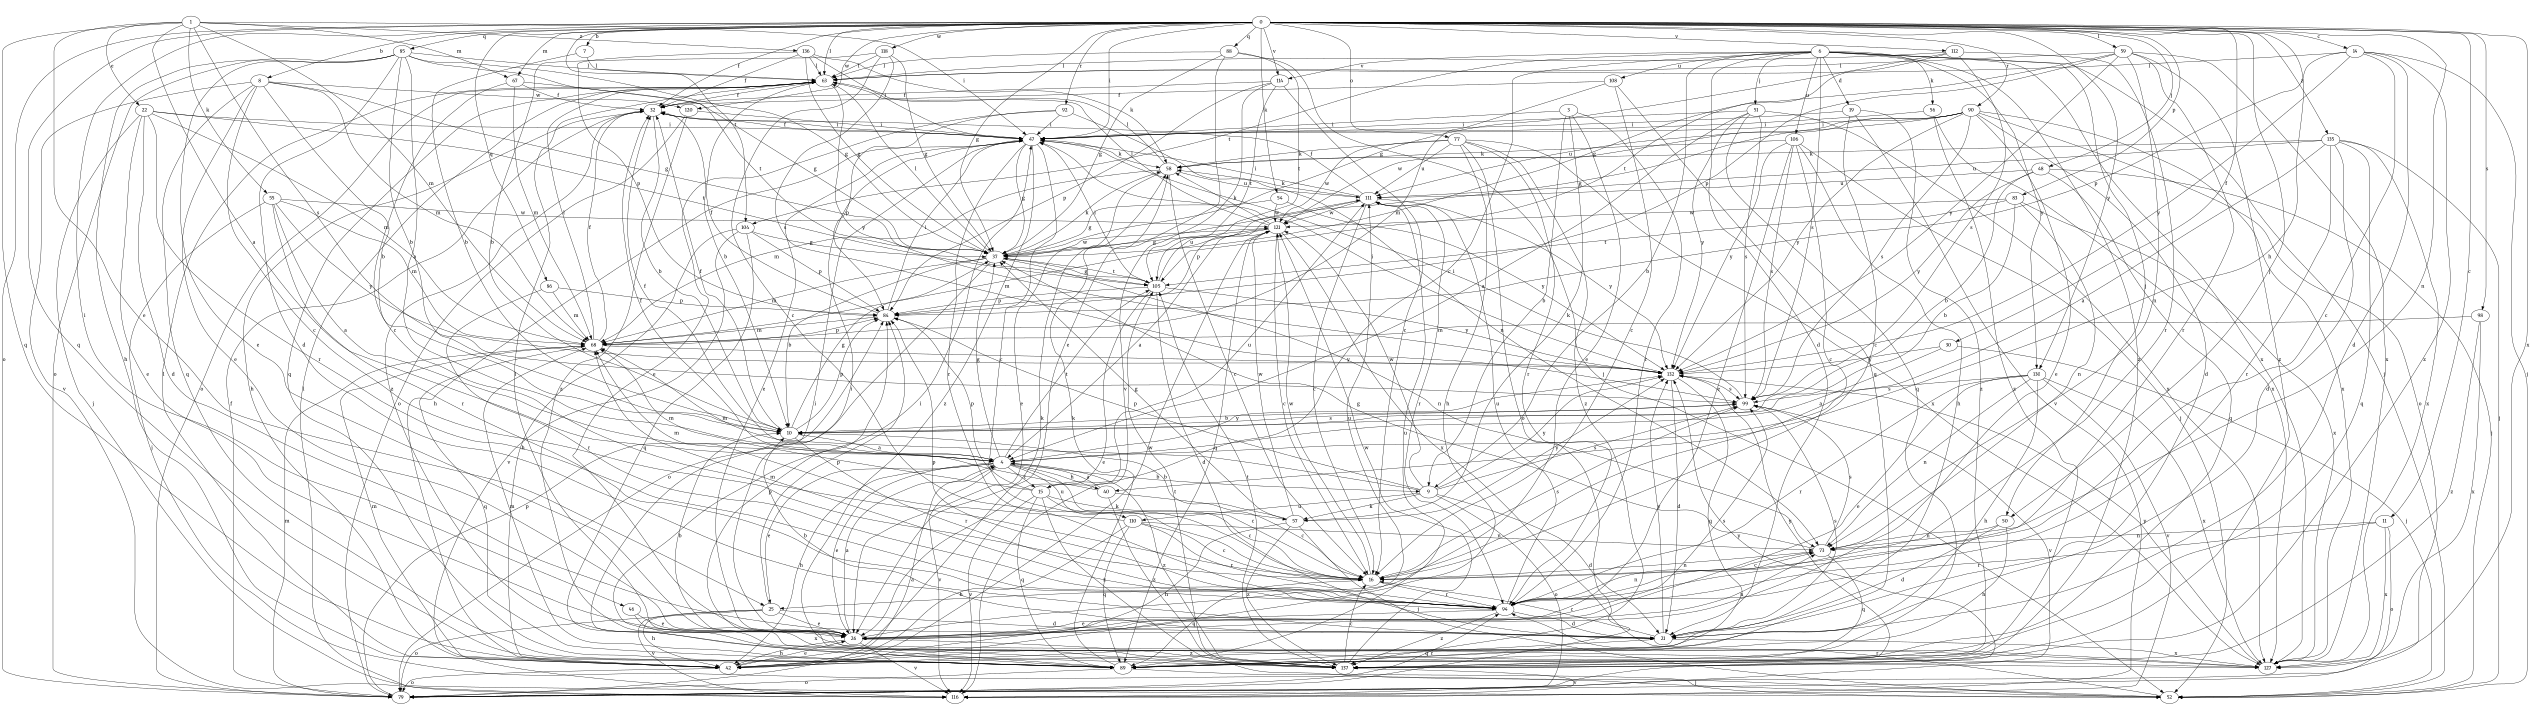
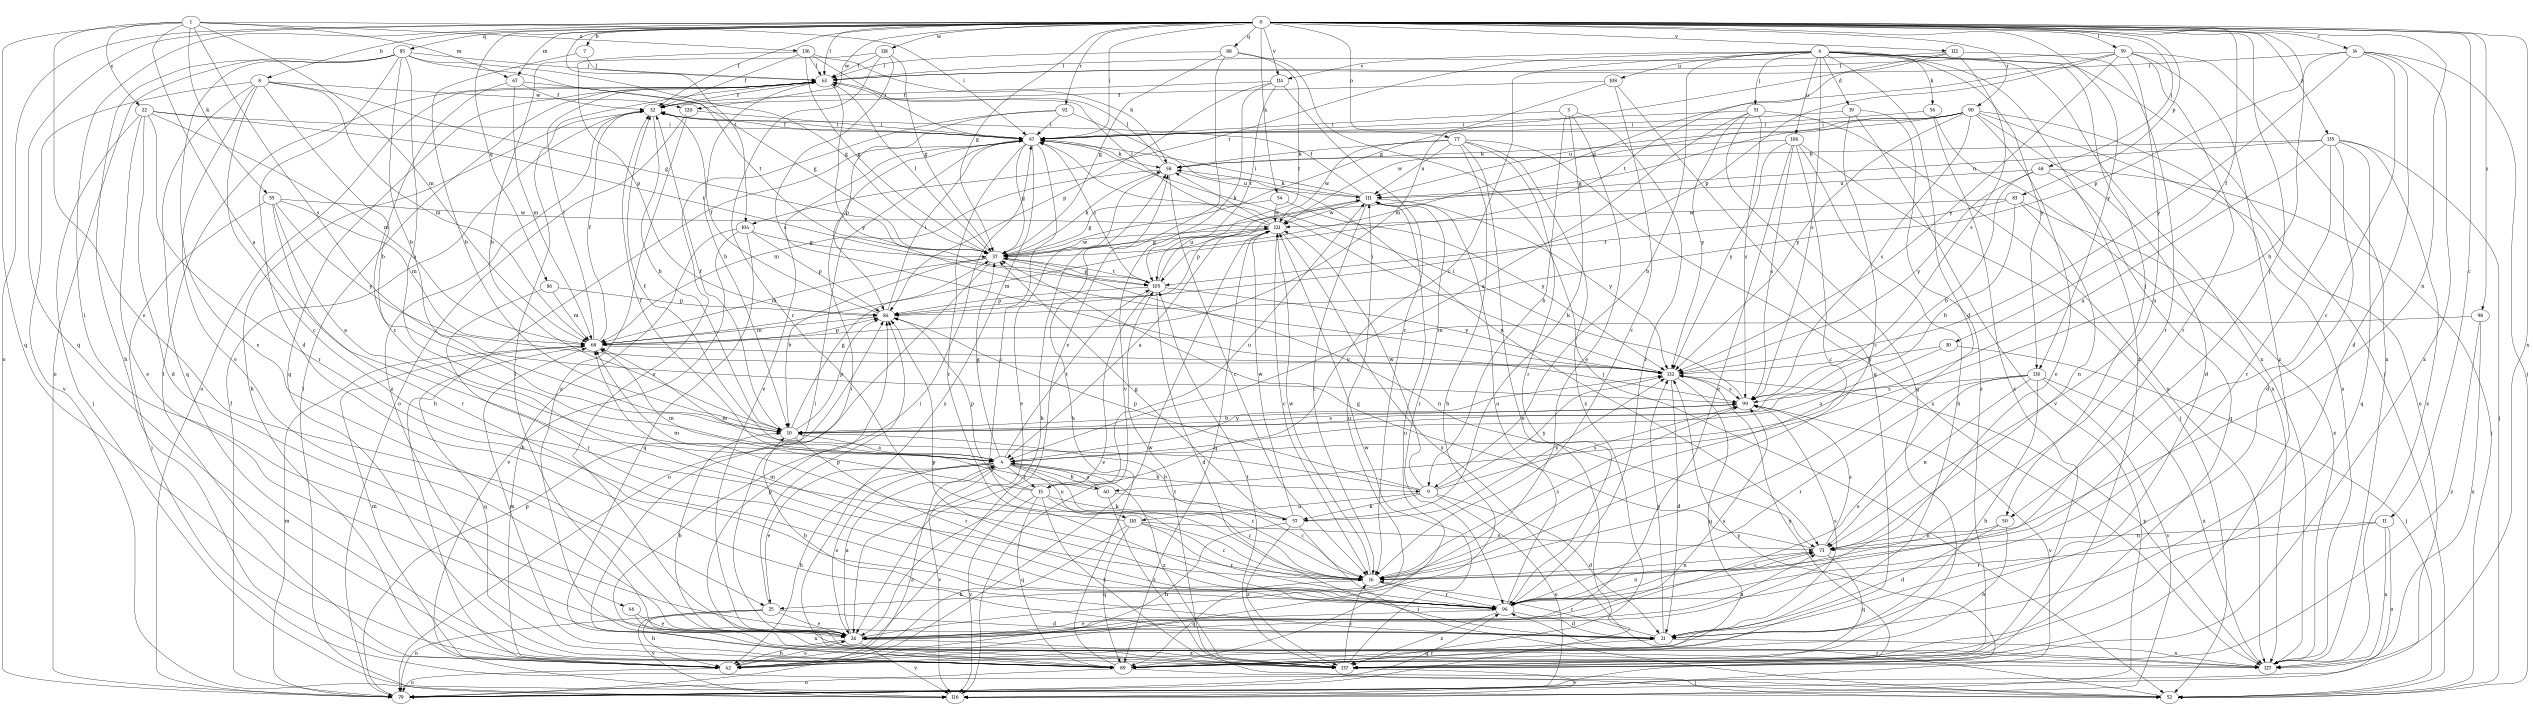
edge "6" -> "21": now "6" -> "16"
